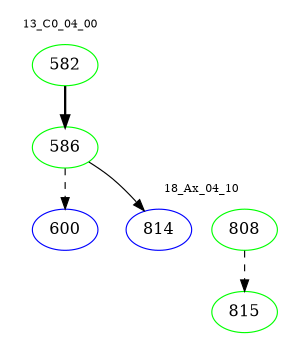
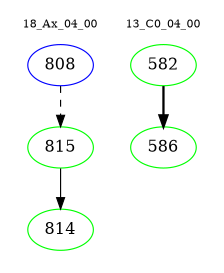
cluster "18_Ax_04_10": label "18_Ax_04_10" -> "18_Ax_04_00"
edge "586" -> "814": now "815" -> "814"
node "600": removed
node "814": color blue -> green
node "808": color green -> blue
